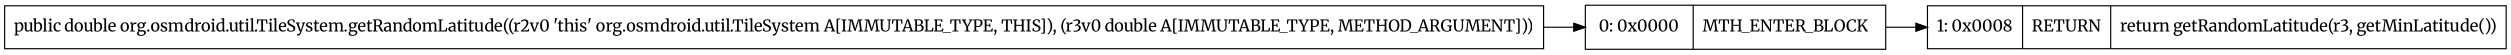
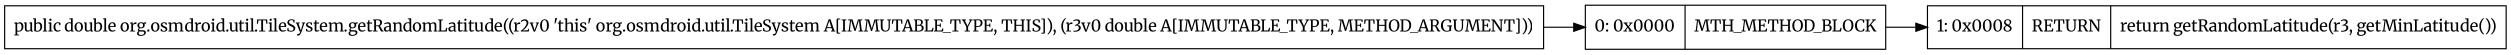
node "0: 0x0000": text "MTH_ENTER_BLOCK" -> "MTH_METHOD_BLOCK"
